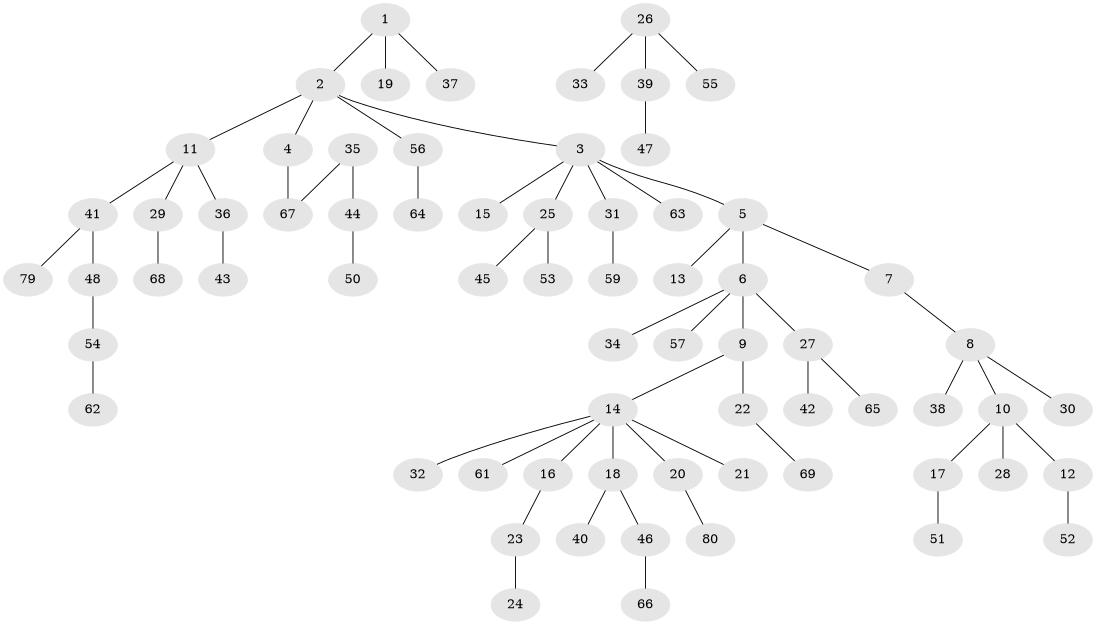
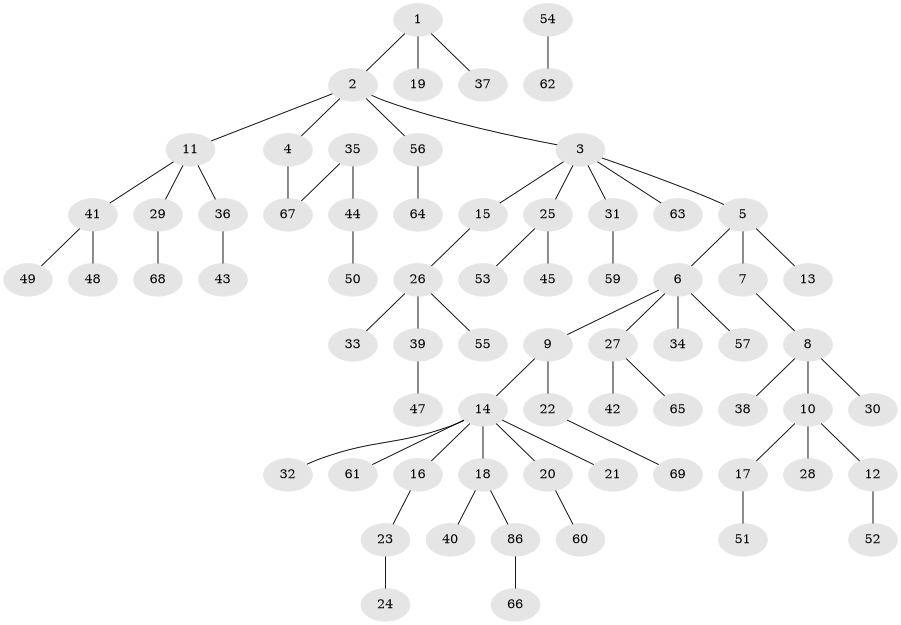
edge "15" -- "26": added
node "79": label "79" -> "49"
edge "48" -- "54": removed
node "46": label "46" -> "86"
node "80": label "80" -> "60"
